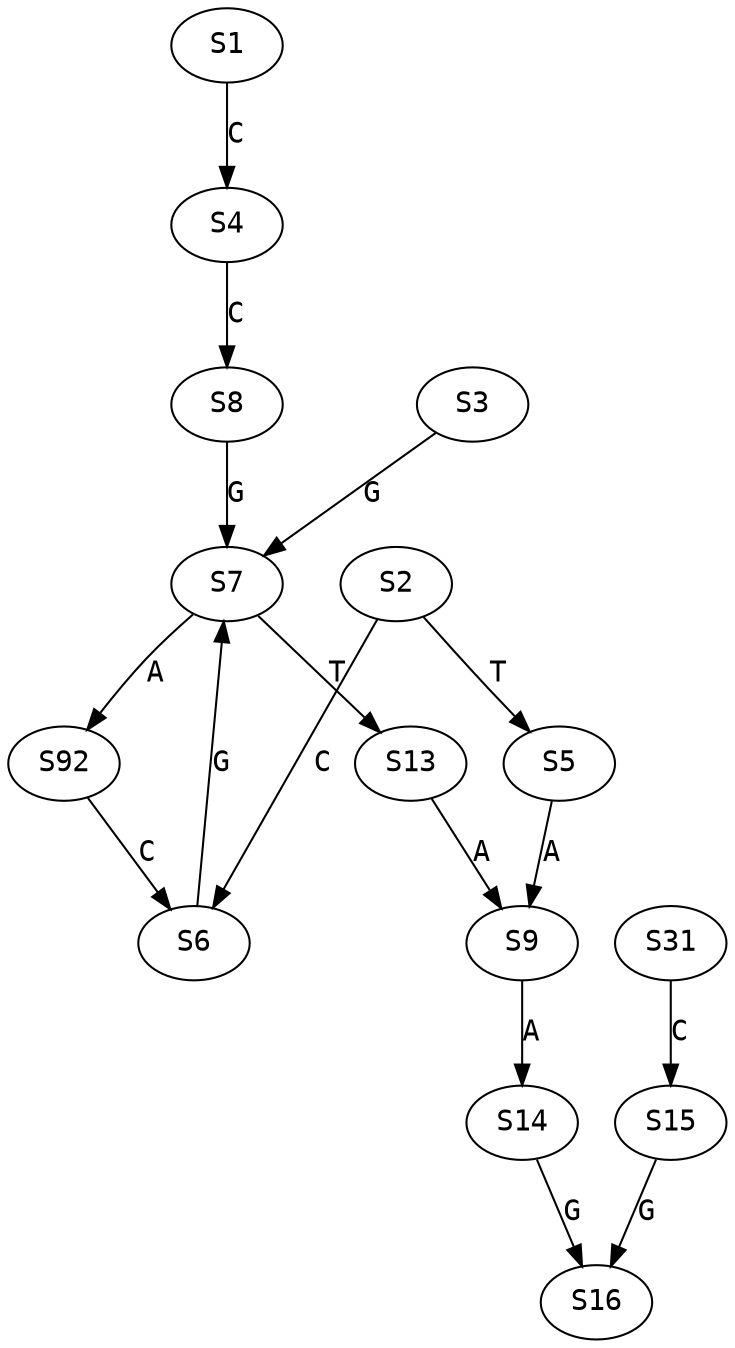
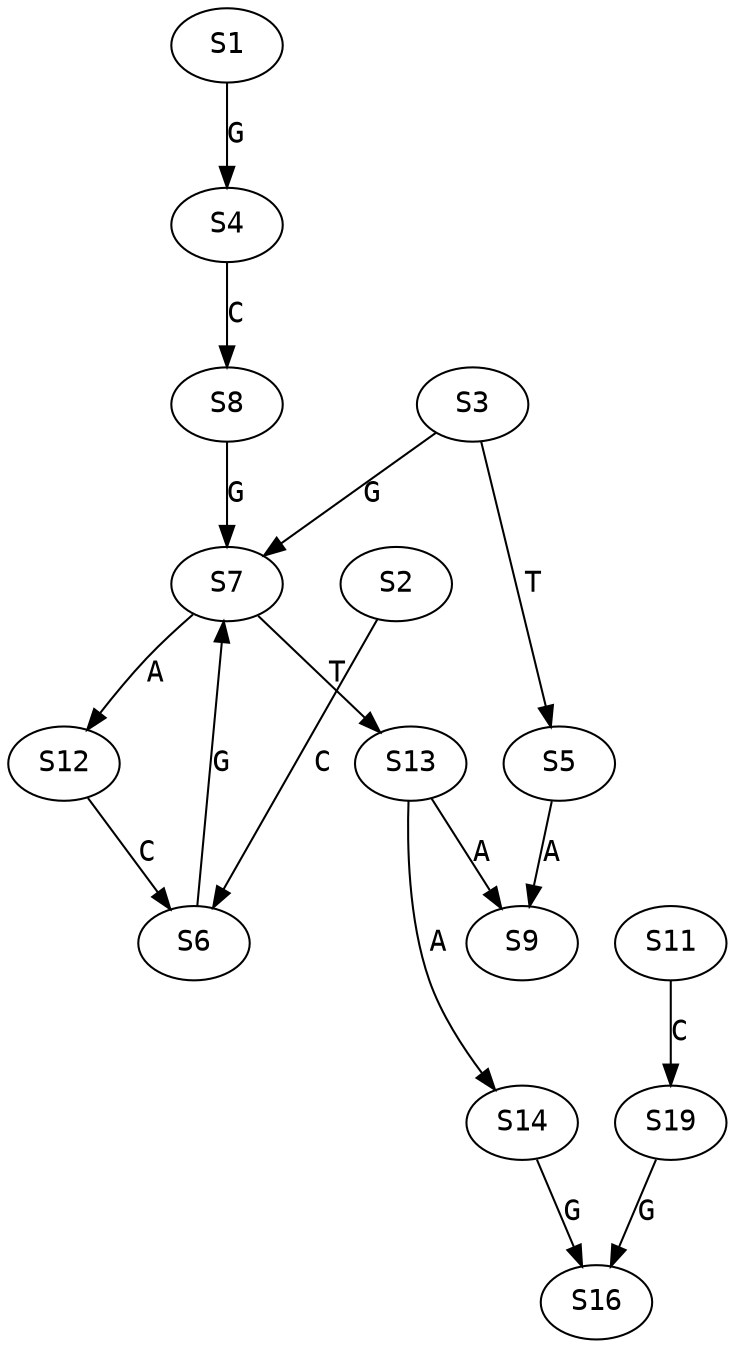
edge "S1" -> "S4": label "C" -> "G"
edge "S2" -> "S5": now "S3" -> "S5"
node "S92": label "S92" -> "S12"
node "S31": label "S31" -> "S11"
edge "S9" -> "S14": now "S13" -> "S14"
node "S15": label "S15" -> "S19"
